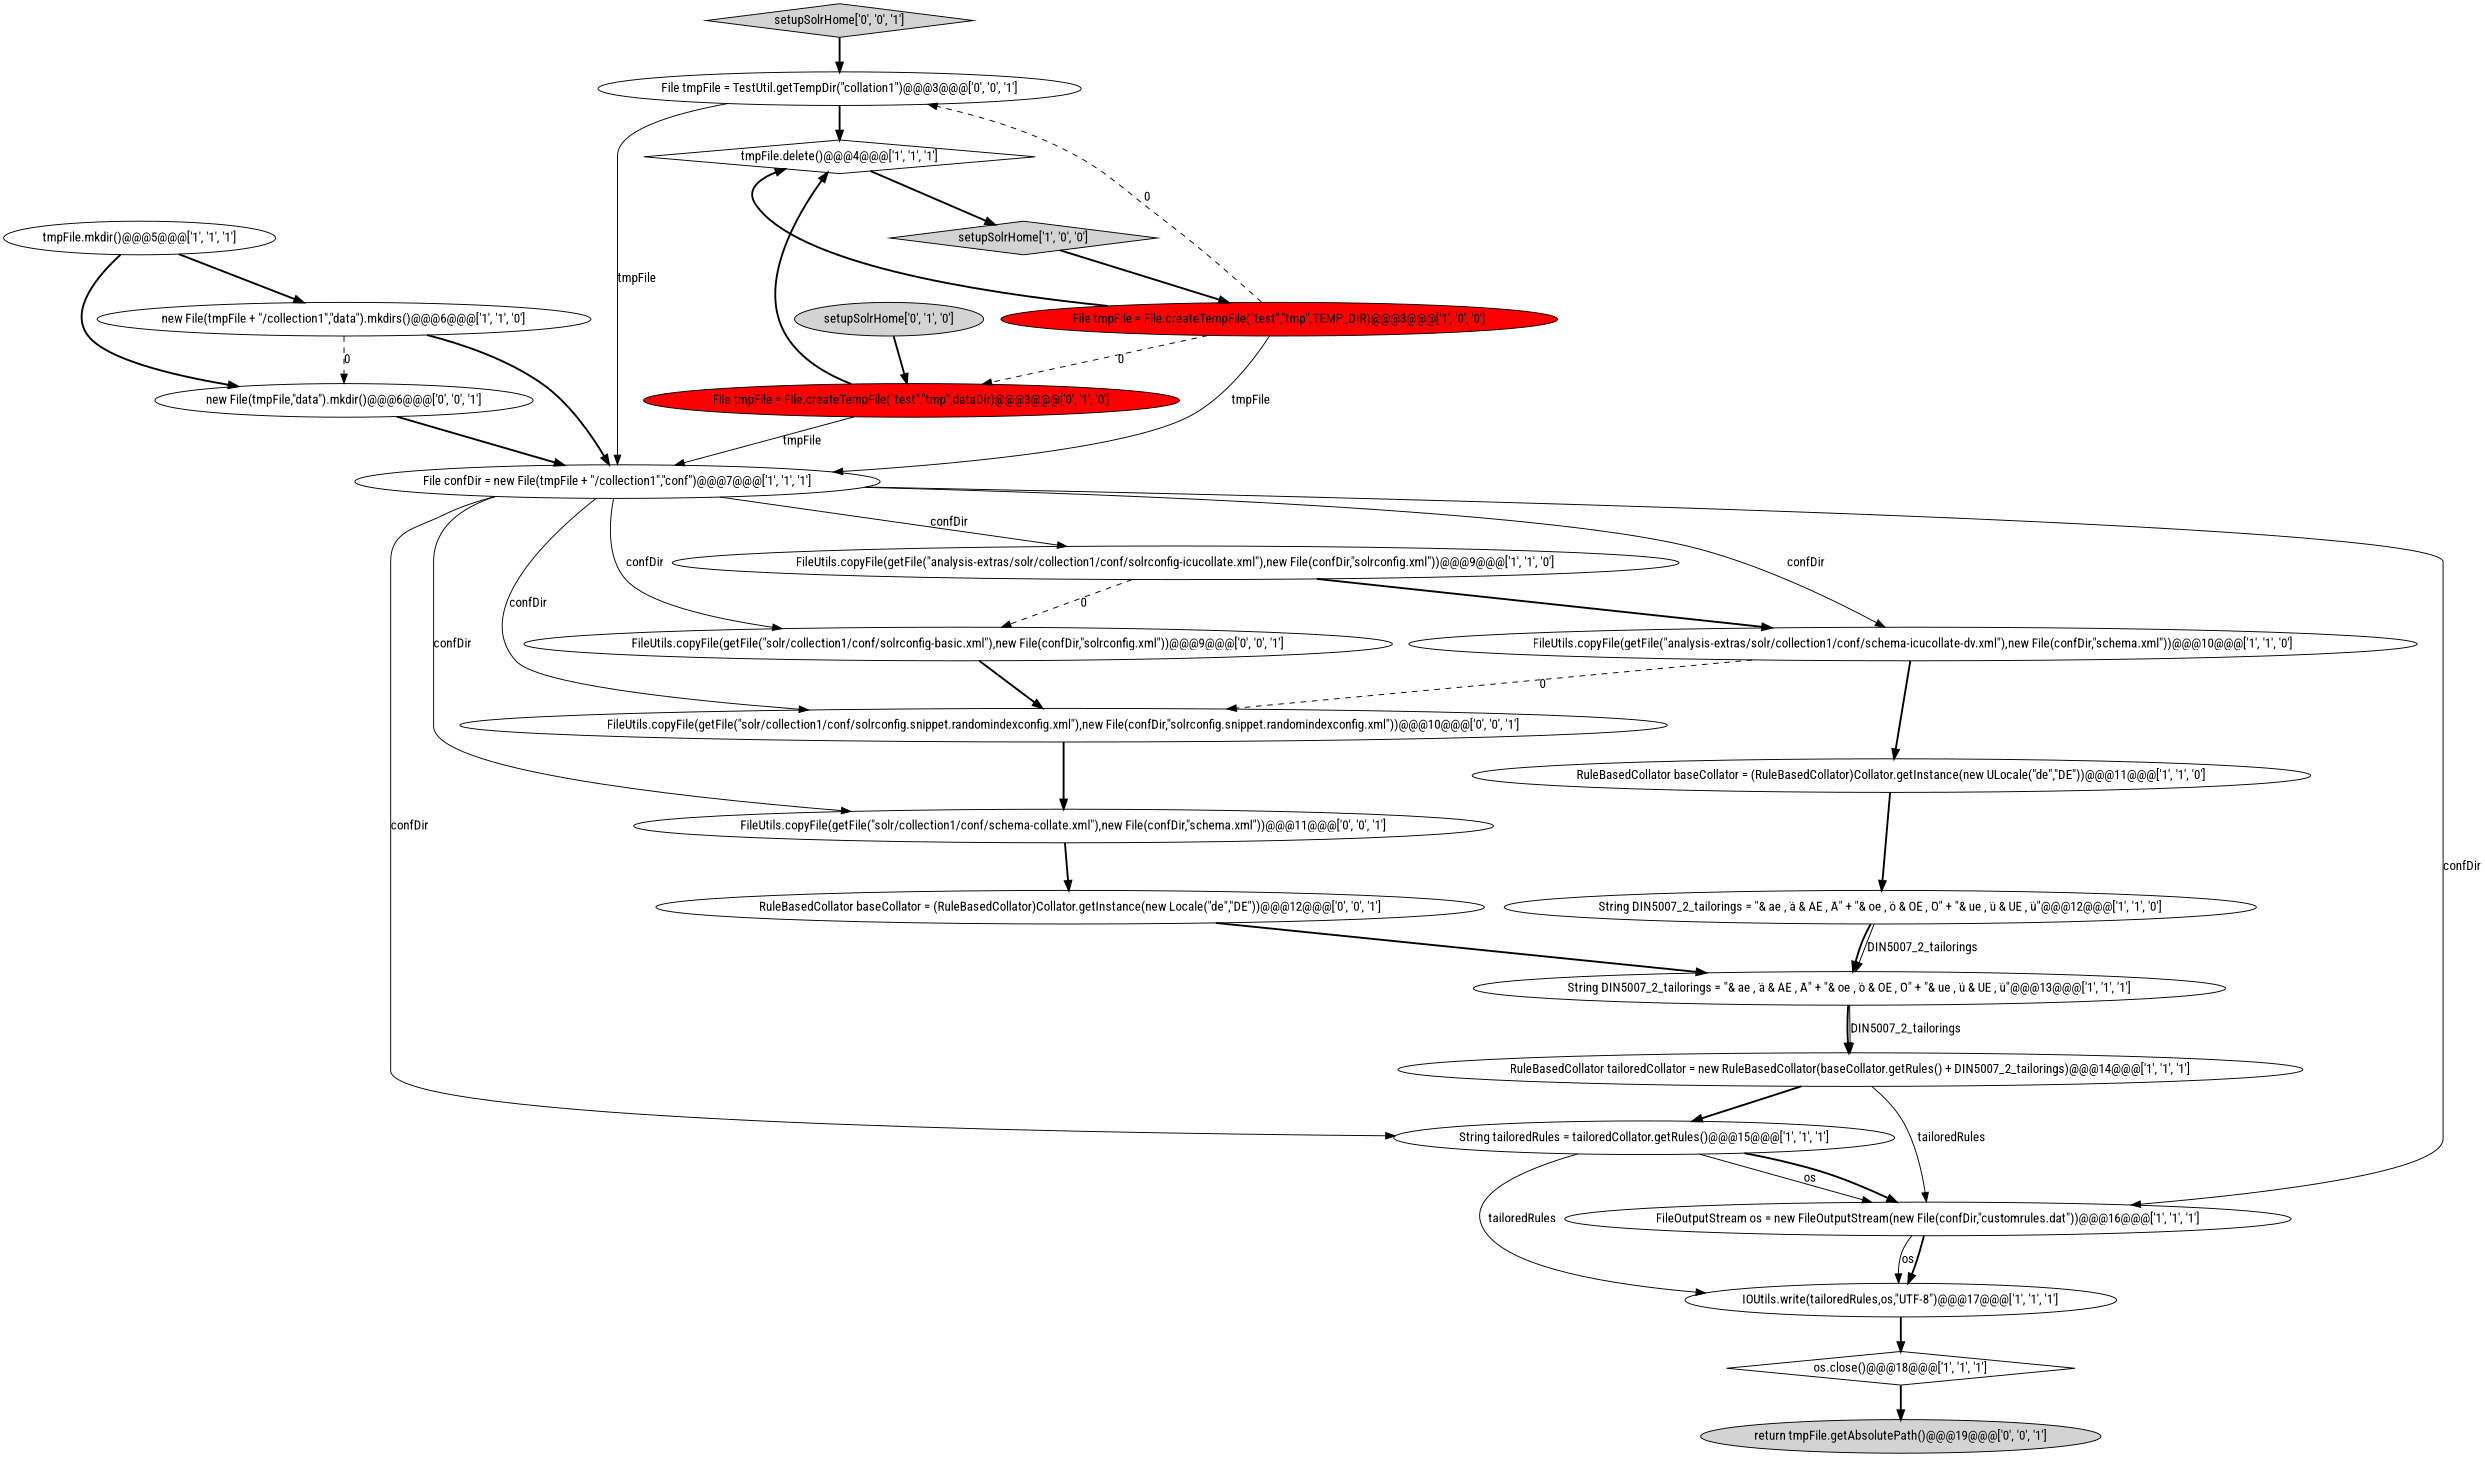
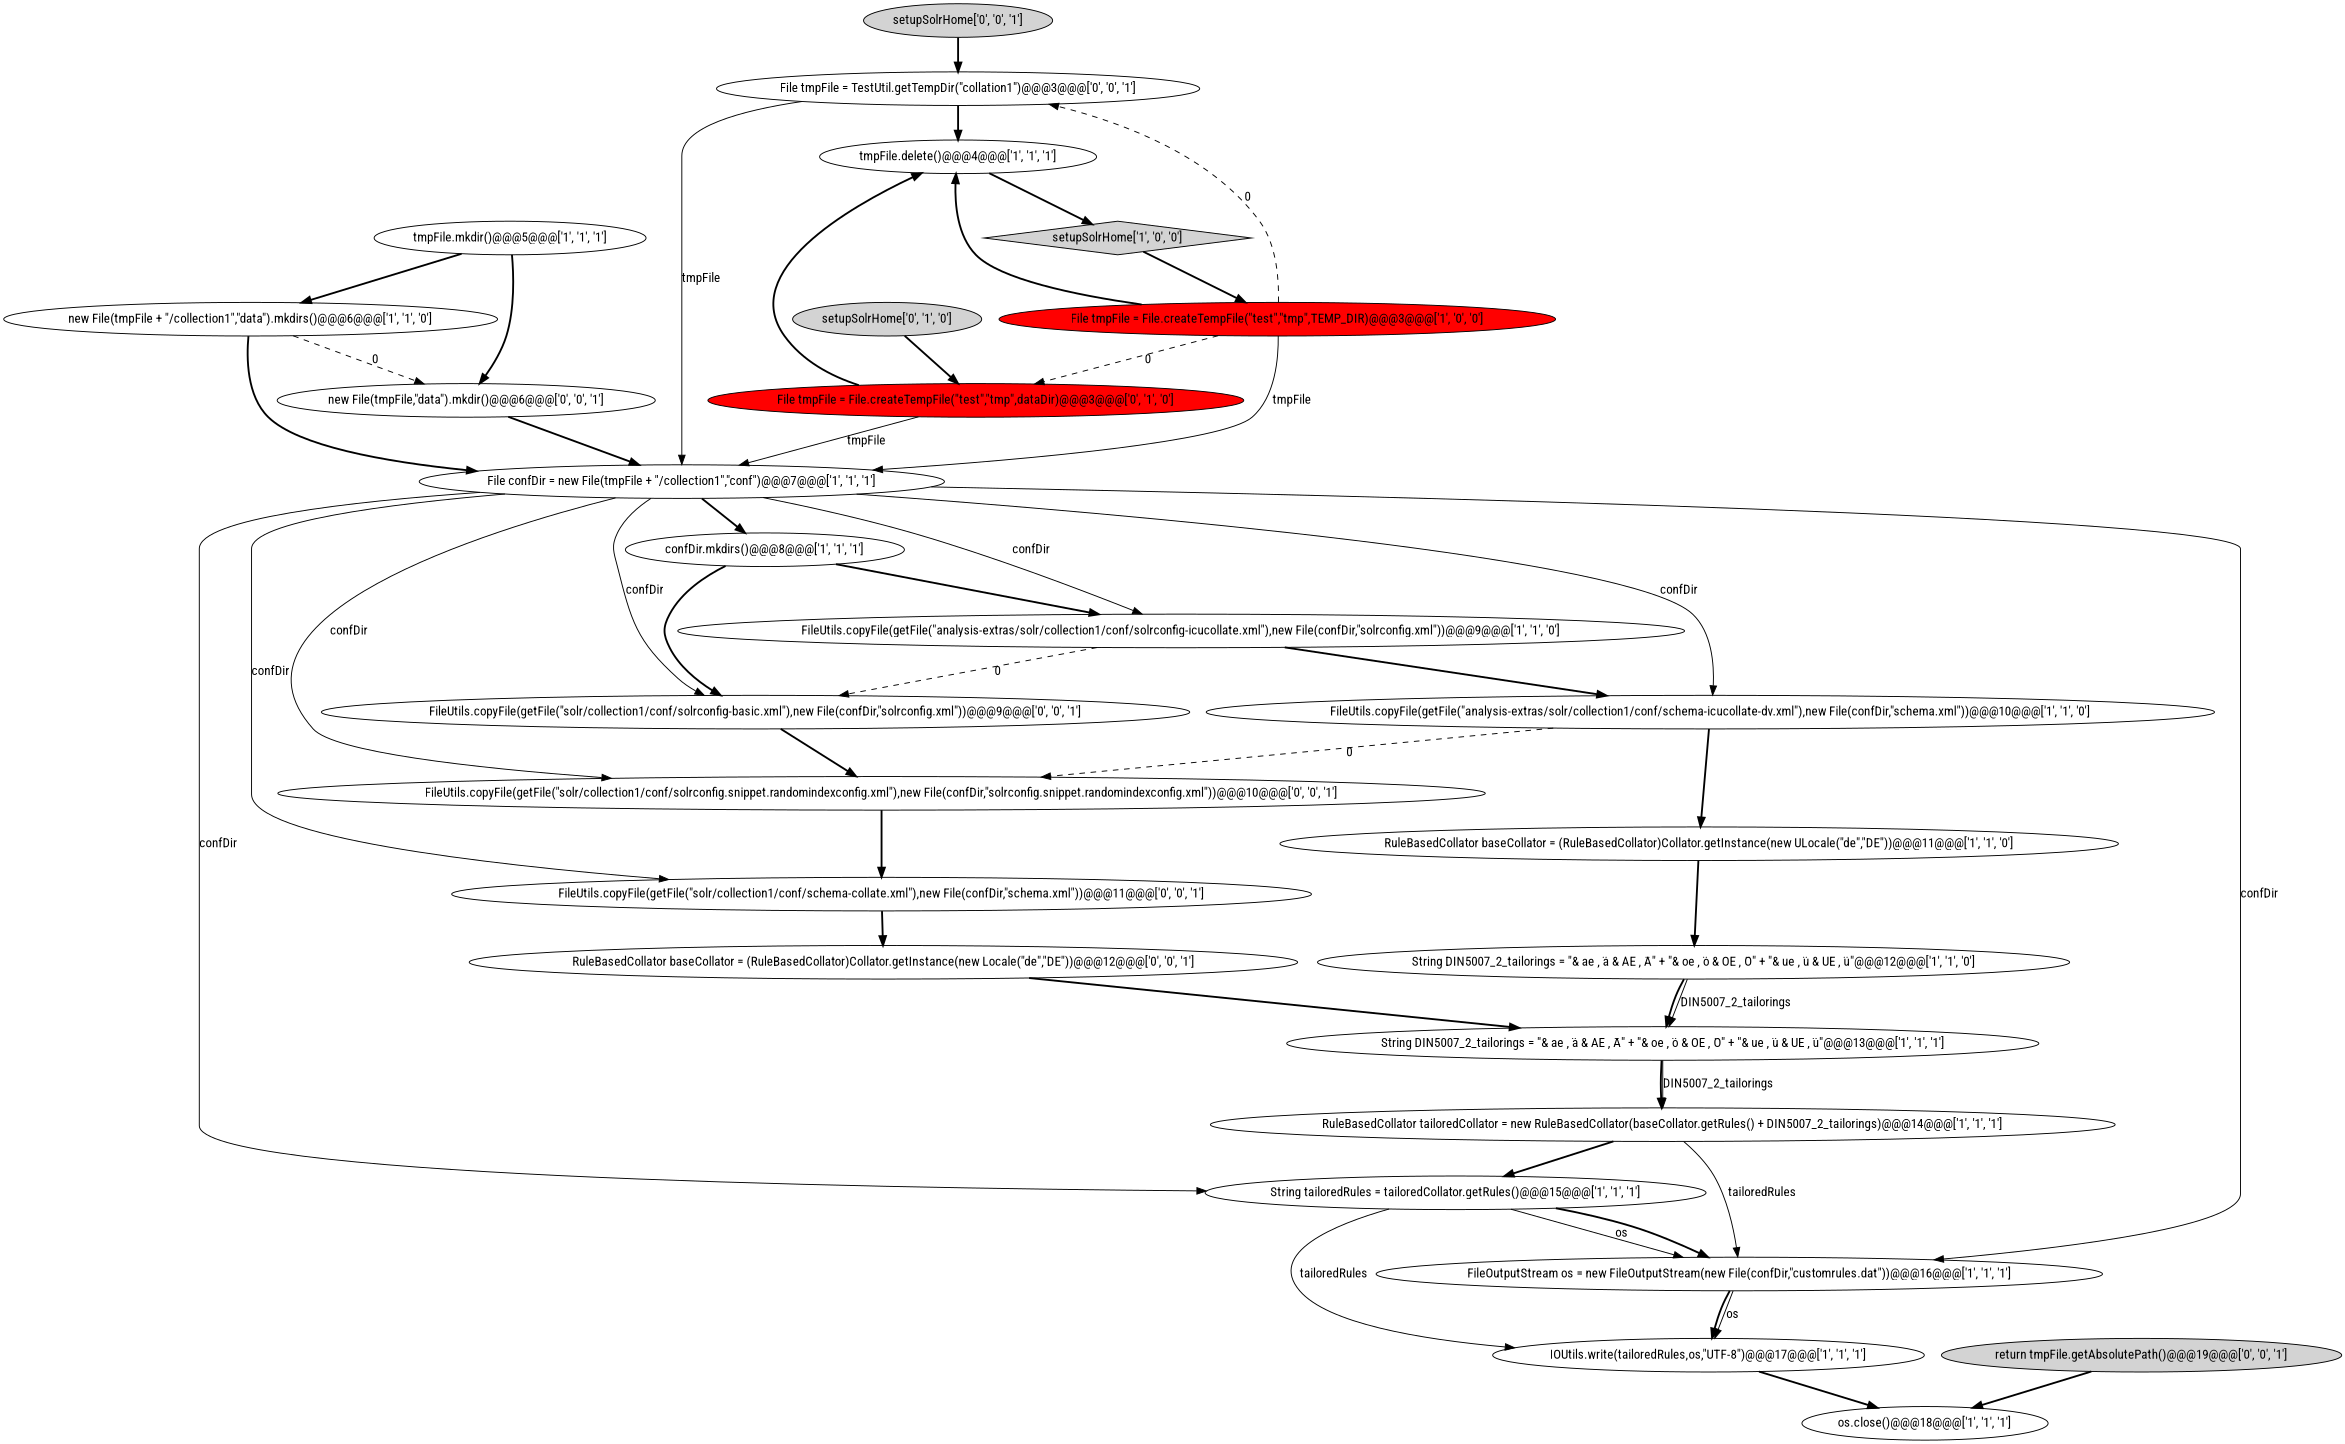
node "setupSolrHome['0', '0', '1']": shape diamond -> ellipse
node "tmpFile.delete()@@@4@@@['1', '1', '1']": shape diamond -> ellipse
node "confDir.mkdirs()@@@8@@@['1', '1', '1']": added
node "os.close()@@@18@@@['1', '1', '1']": shape diamond -> ellipse
edge "os.close()@@@18@@@['1', '1', '1']" -> "return tmpFile.getAbsolutePath()@@@19@@@['0', '0', '1']": reversed
